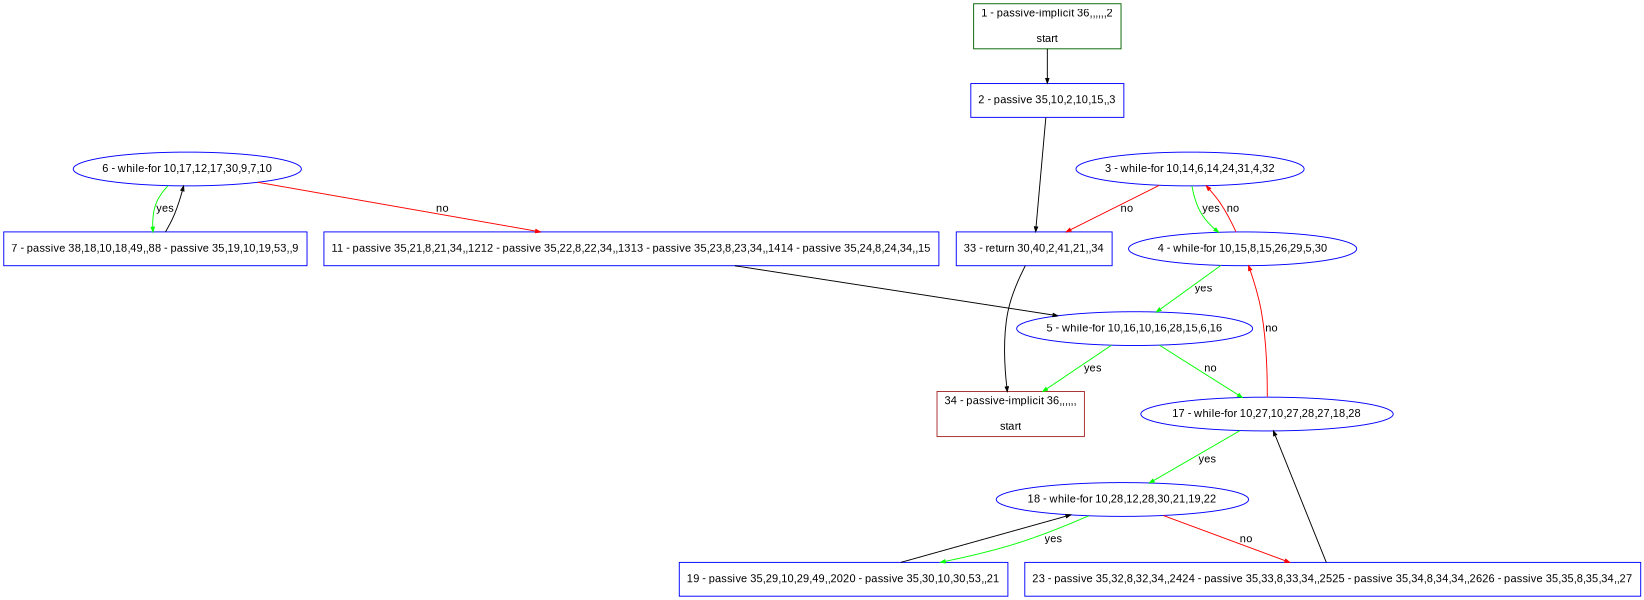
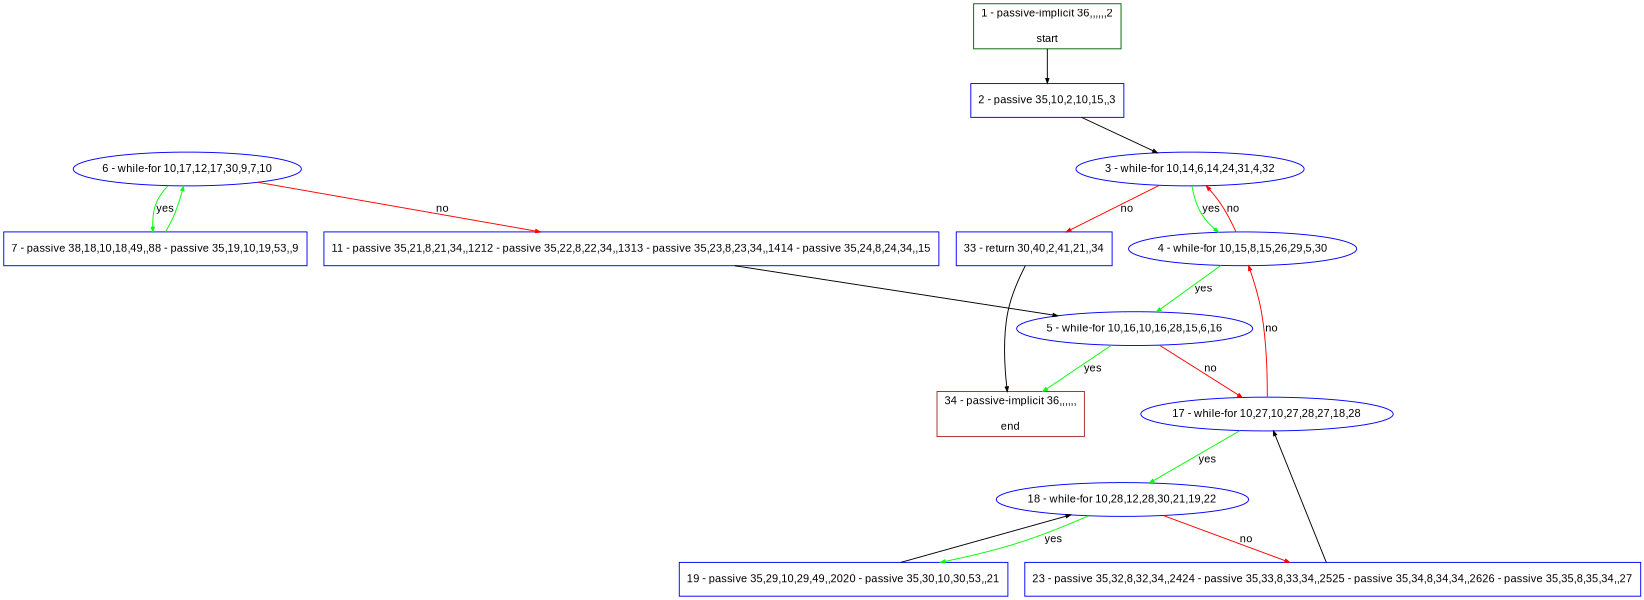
edge "2 - passive 35,10,2,10,15,,3" -> "33 - return 30,40,2,41,21,,34": now "2 - passive 35,10,2,10,15,,3" -> "3 - while-for 10,14,6,14,24,31,4,32"
edge "7 - passive 38,18,10,18,49,,88 - passive 35,19,10,19,53,,9" -> "6 - while-for 10,17,12,17,30,9,7,10": color #000000 -> #00ff00
edge "5 - while-for 10,16,10,16,28,15,6,16" -> "17 - while-for 10,27,10,27,28,27,18,28": color #00ff00 -> #ff0000
node "34 - passive-implicit 36,,,,,, start": label "34 - passive-implicit 36,,,,,, start" -> "34 - passive-implicit 36,,,,,, end"
